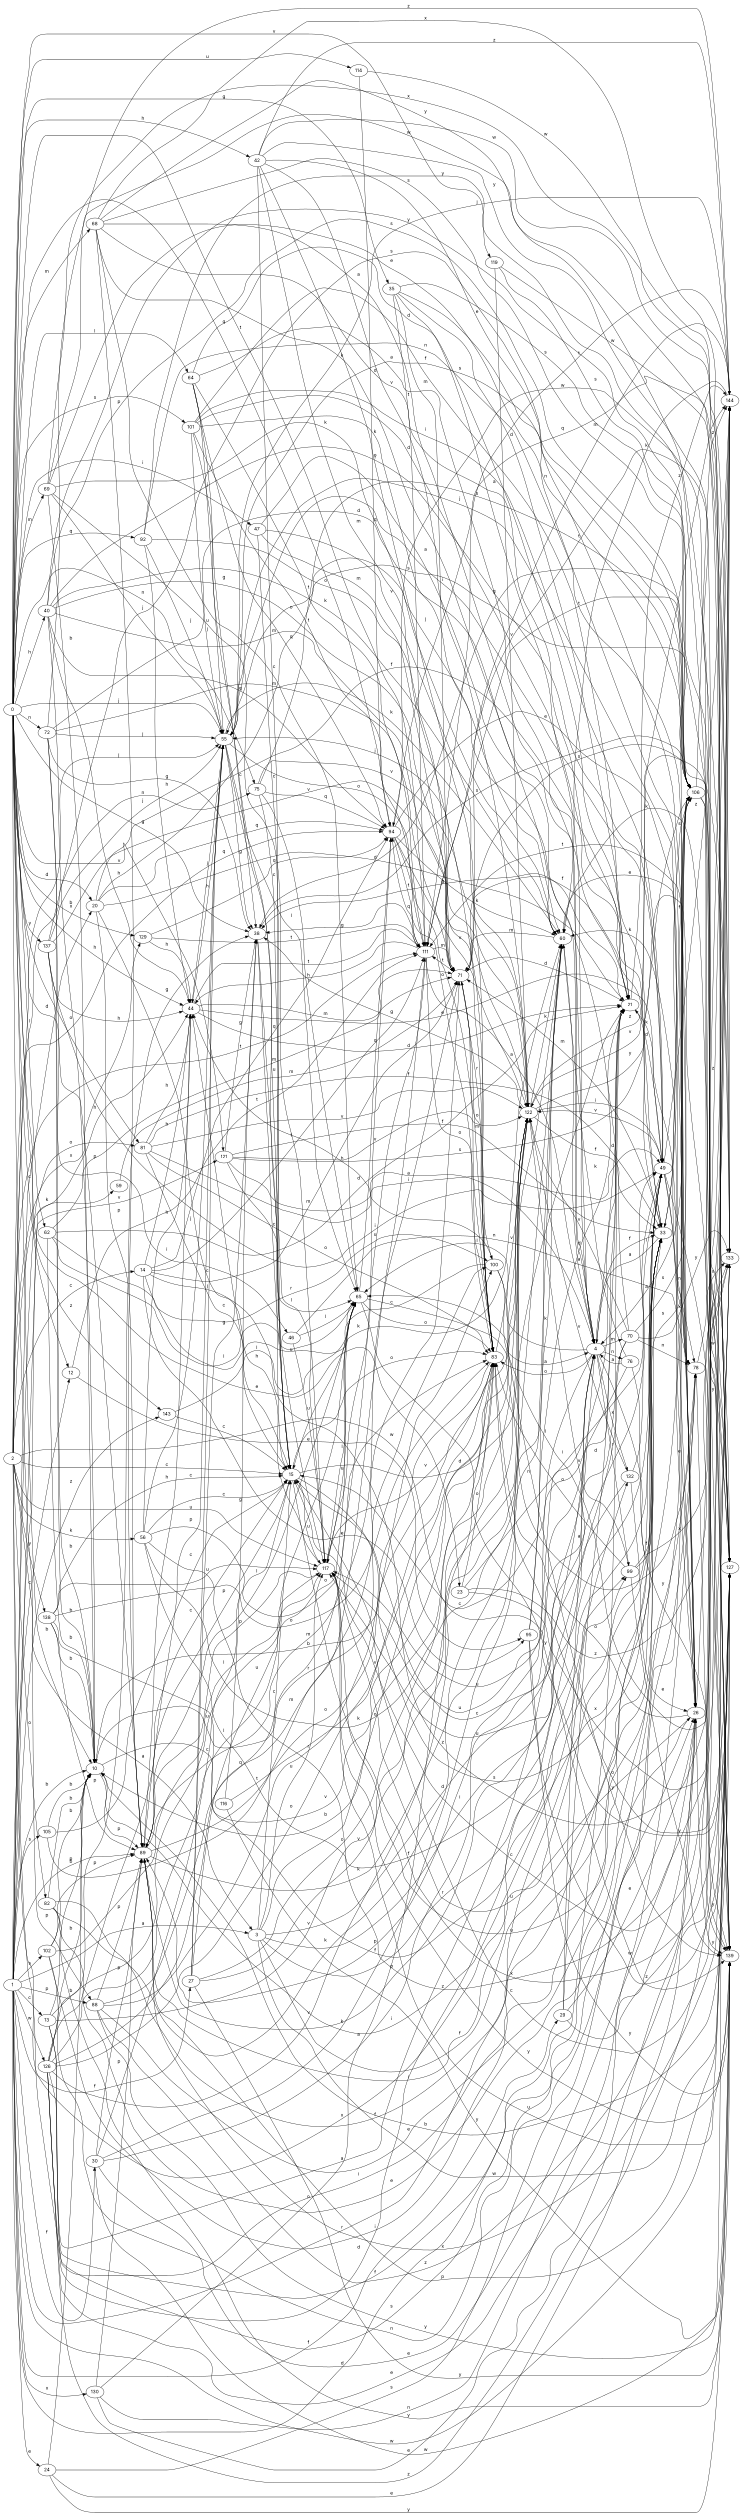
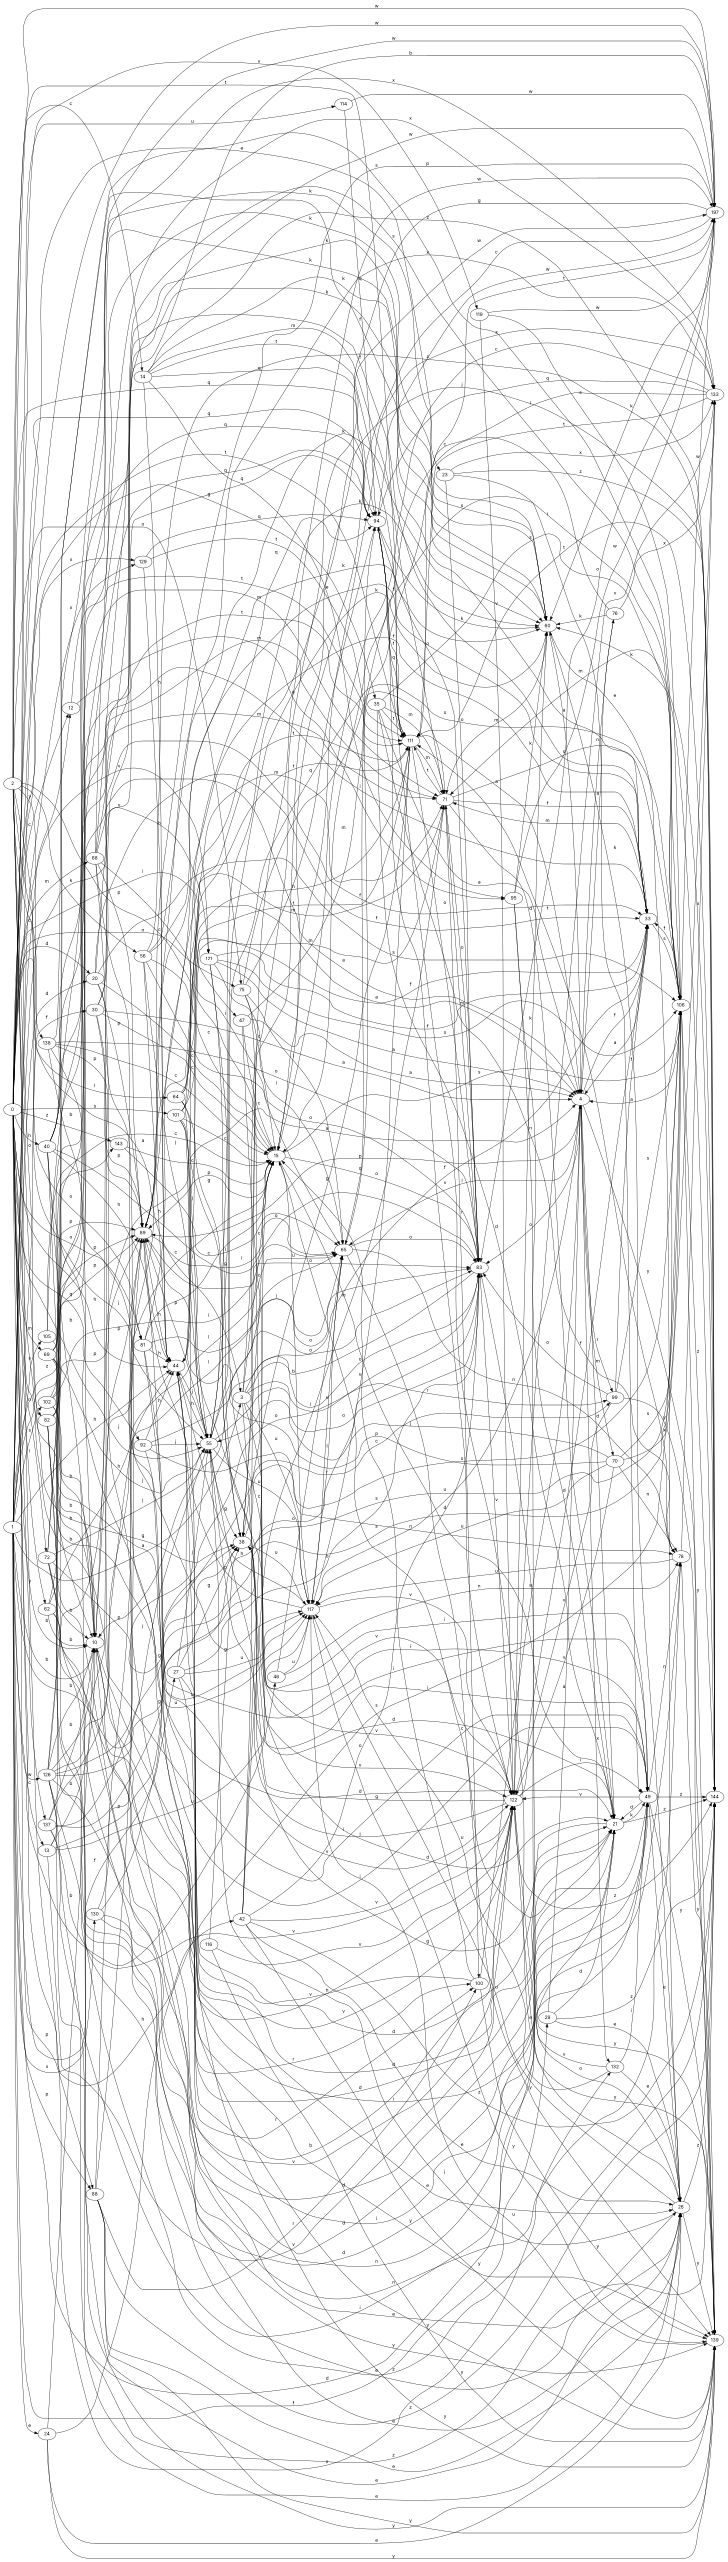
node "59": removed
edge "82" -> "89": added, label "p"
node "127": label "127" -> "197"
